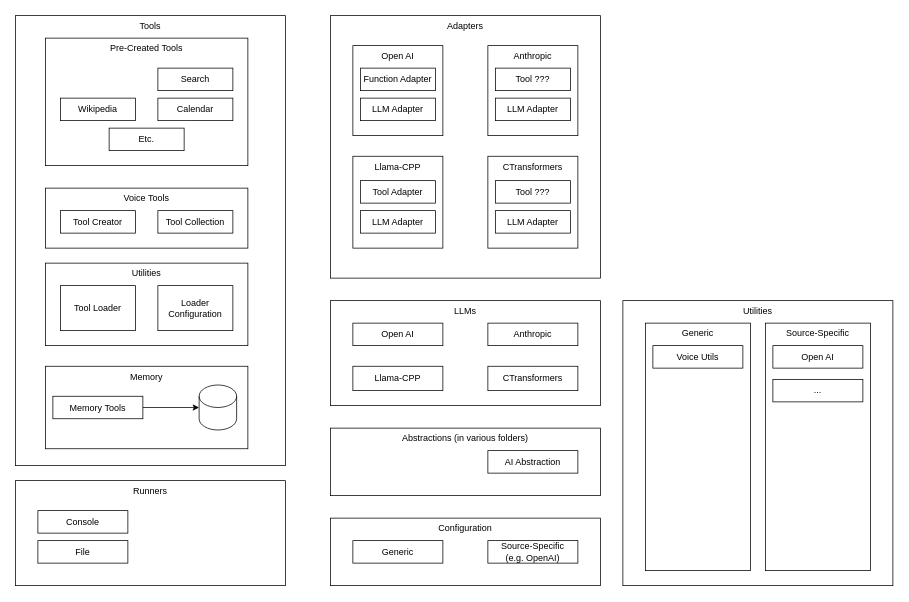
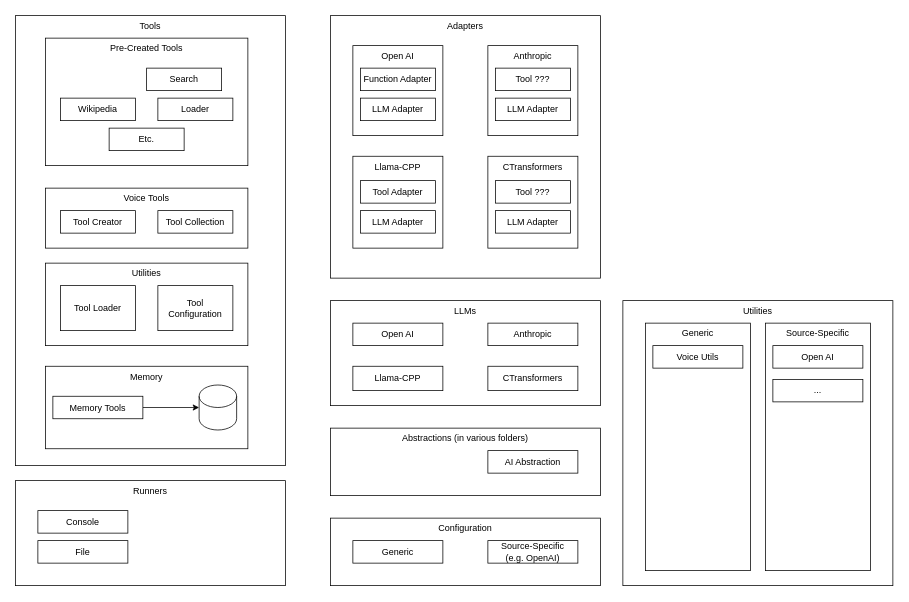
node "Search": moved (195, 79) -> (184, 79)
node "Calendar": label "Calendar" -> "Loader"
node "Loader Configuration": label "Loader Configuration" -> "Tool Configuration"
